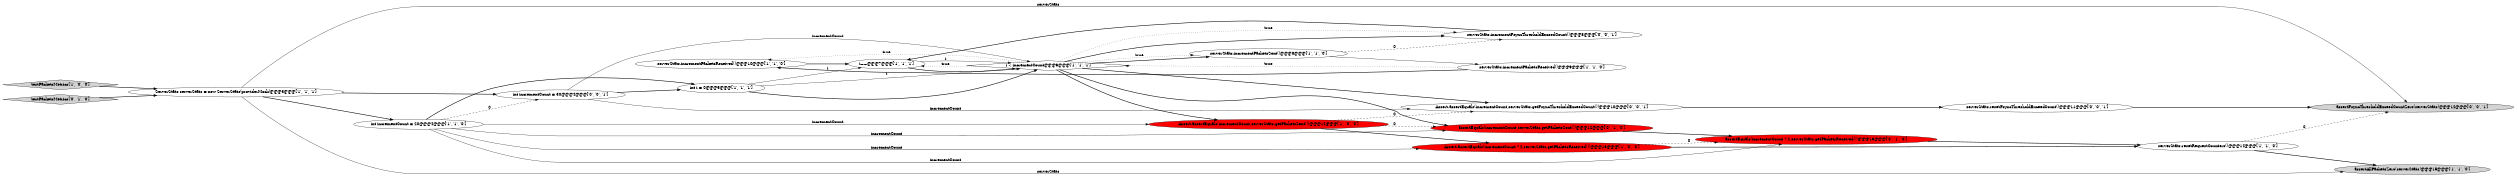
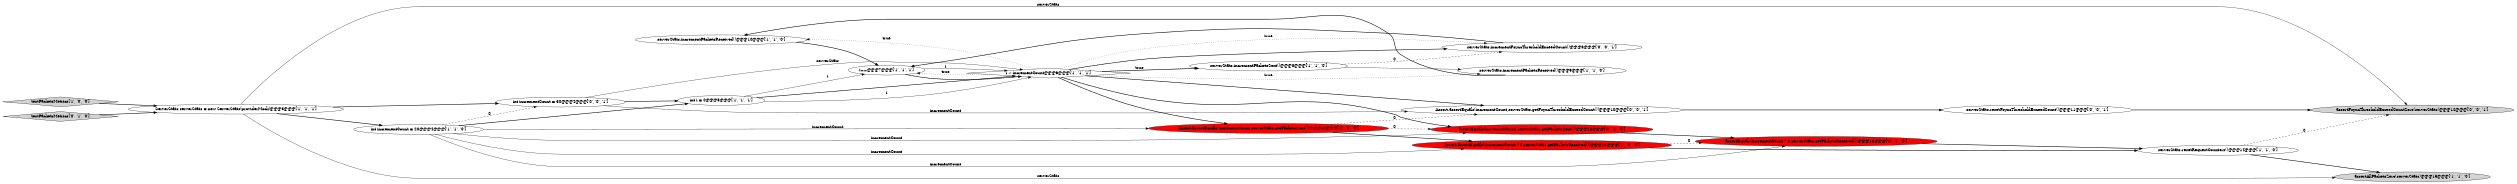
edge "int incrementCount = 30@@@4@@@['0', '0', '1']" -> "i < incrementCount@@@6@@@['1', '1', '1']": label "incrementCount" -> "serverStats"
edge "serverStats.incrementPacketsReceived()@@@9@@@['1', '1', '0']" -> "i < incrementCount@@@6@@@['1', '1', '1']": reversed
